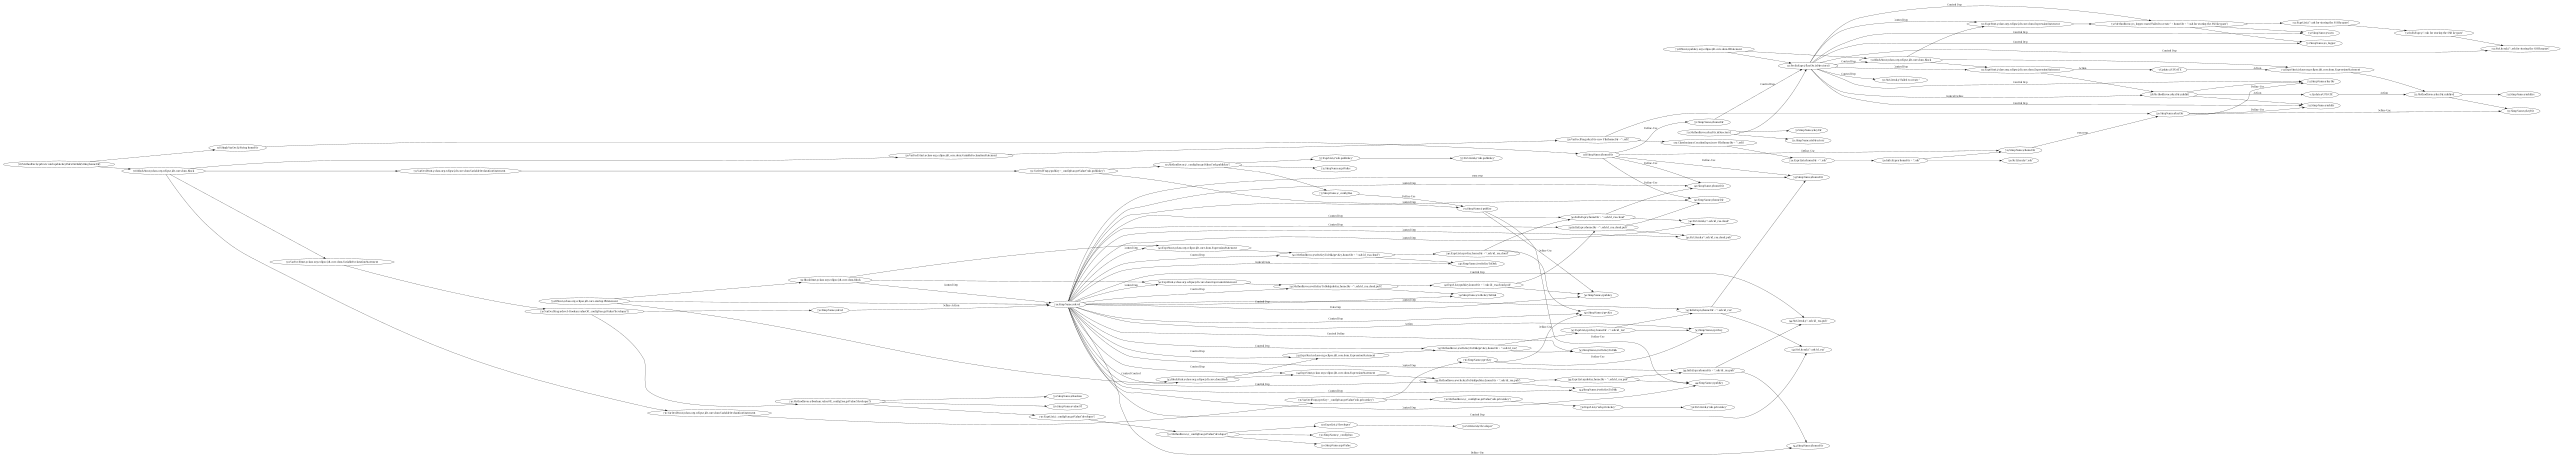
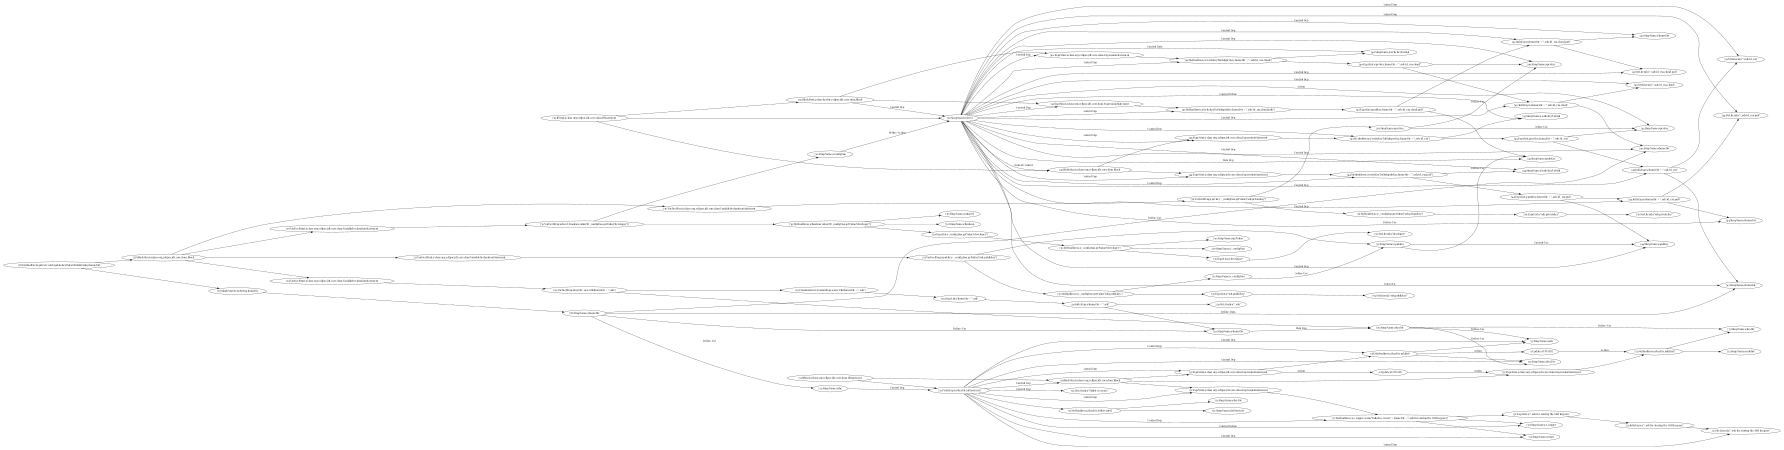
edge "731:PrefixExpr@!keyDir.isDirectory()" -> "732:SimpName@s_logger": label "Control Dep" -> "Control Define"
node "731:IfStmt@pubKey org.eclipse.jdt.core.dom.IfStatement": label "731:IfStmt@pubKey org.eclipse.jdt.core.dom.IfStatement" -> "731:IfStmt@class org.eclipse.jdt.core.dom.IfStatement"
edge "731:PrefixExpr@!keyDir.isDirectory()" -> "738:MethodInvoc@keyDir.mkdir()": label "Control Define" -> "Control Dep"
node "733:SimpName@mkdir": label "733:SimpName@mkdir" -> "733:SimpName@ssh"
edge "731:MethodInvoc@keyDir.isDirectory()" -> "731:PrefixExpr@!keyDir.isDirectory()": reversed
node "732:SimpName@homeDir": label "732:SimpName@homeDir" -> "732:SimpName@the"
edge "728:SimpName@homeDir" -> "743:SimpName@homeDir": label "Define-Use" -> "Define-Data"
node "735:SimpName@getValue": removed
edge "728:SimpName@homeDir" -> "741:SimpName@homeDir": removed, label "Define-Use"
node "739:BlockStmt@class org.eclipse.jdt.core.dom.Block": label "739:BlockStmt@class org.eclipse.jdt.core.dom.Block" -> "739:BlockStmt@class keyDir.eclipse.jdt.core.dom.Block"
node "741:SimpName@writeKeyToDisk": removed
node "739:IfStmt@class org.eclipse.jdt.core.storing.IfStatement": label "739:IfStmt@class org.eclipse.jdt.core.storing.IfStatement" -> "739:IfStmt@class org.eclipse.jdt.core.dom.IfStatement"
node "730:SimpName@devel": label "730:SimpName@devel" -> "730:SimpName@configDao"
edge "735:SimpName@pubKey" -> "144:SimpName@pubKey": label "Define-Use" -> "Control-Use"
